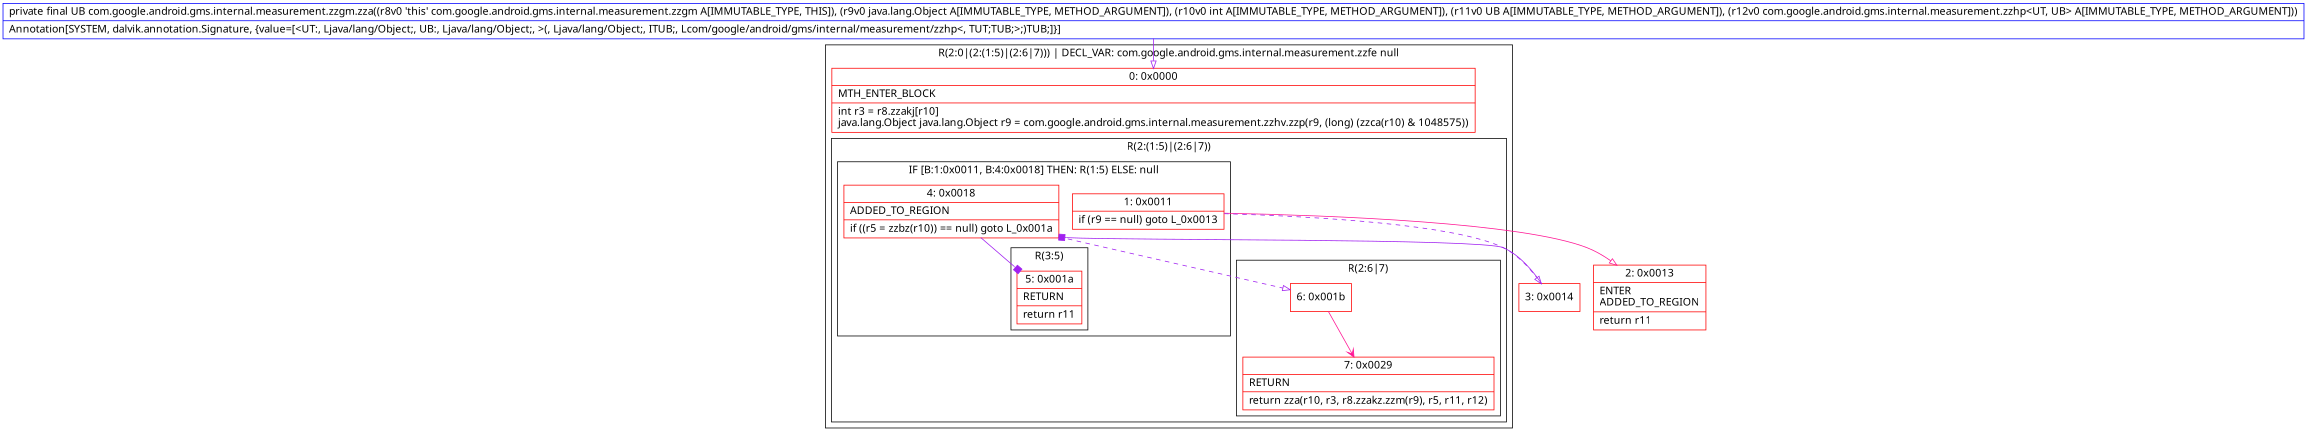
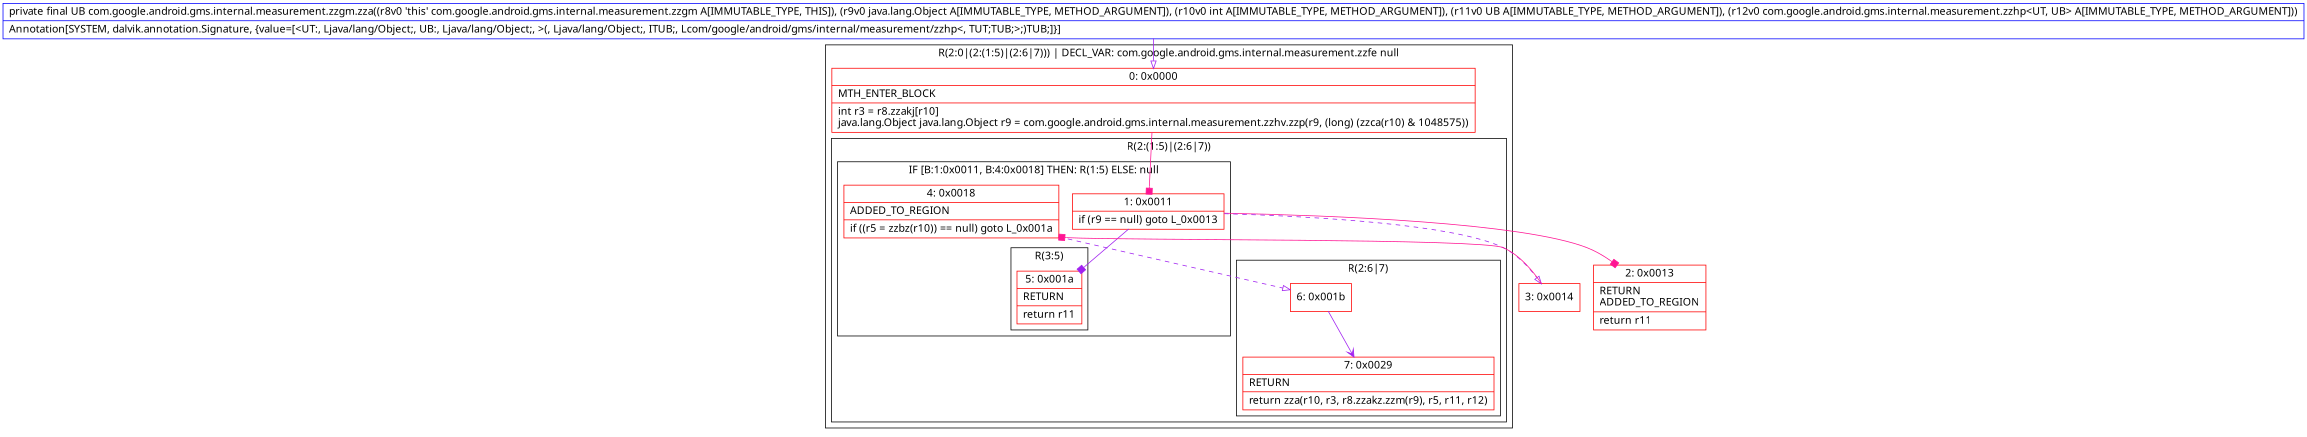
edge "0: 0x0000" -> "1: 0x0011": added
edge "1: 0x0011" -> "2: 0x0013": arrowhead onormal -> box
edge "3: 0x0014" -> "4: 0x0018": color purple -> deeppink
edge "4: 0x0018" -> "5: 0x001a": now "1: 0x0011" -> "5: 0x001a"
node "2: 0x0013": text "ENTER" -> "RETURN"
edge "6: 0x001b" -> "7: 0x0029": color deeppink -> purple
